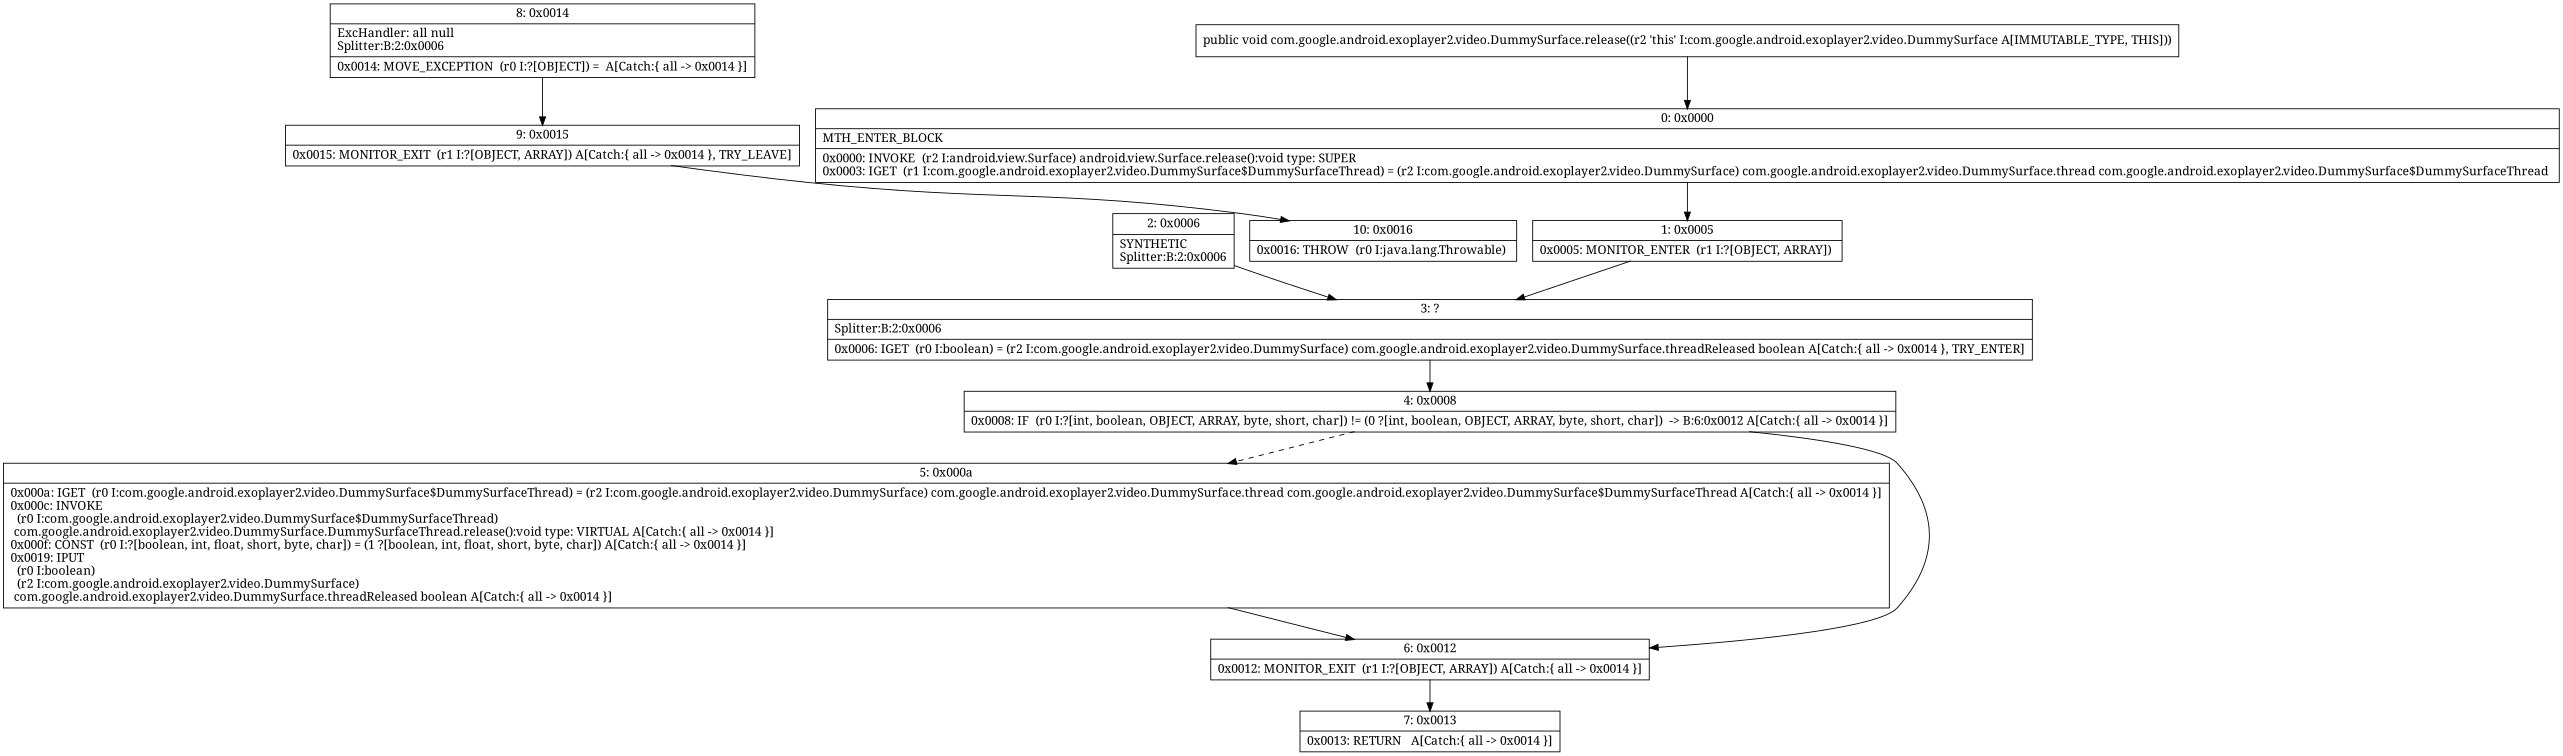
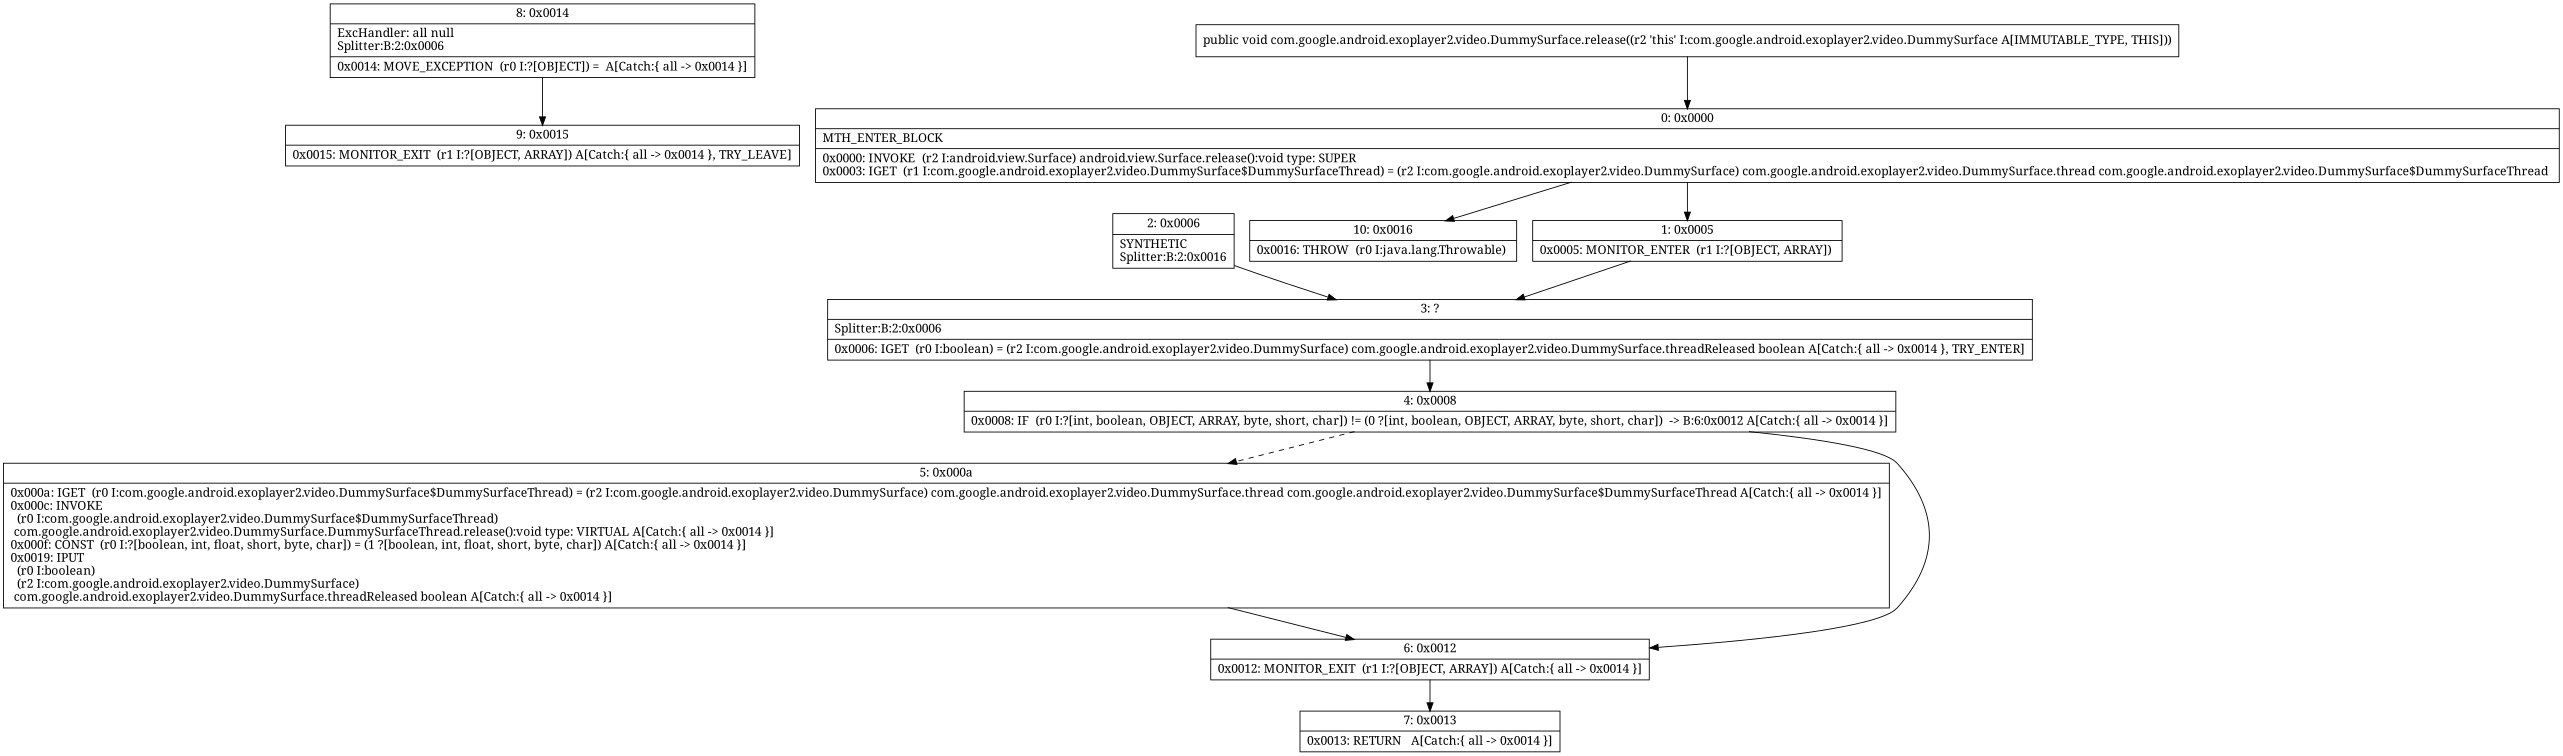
edge "9: 0x0015" -> "10: 0x0016": now "0: 0x0000" -> "10: 0x0016"
node "2: 0x0006": text "Splitter:B:2:0x0006" -> "Splitter:B:2:0x0016"
